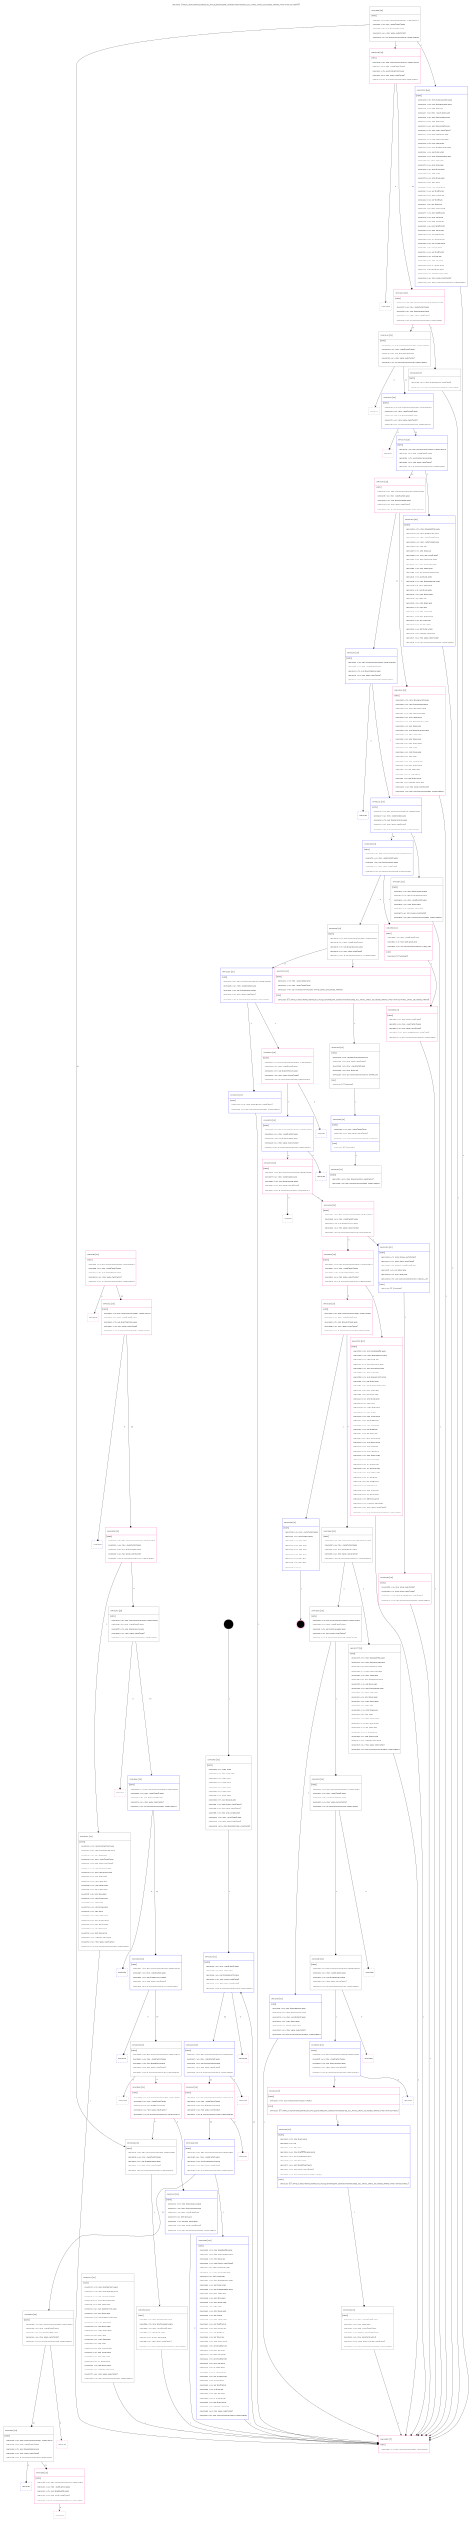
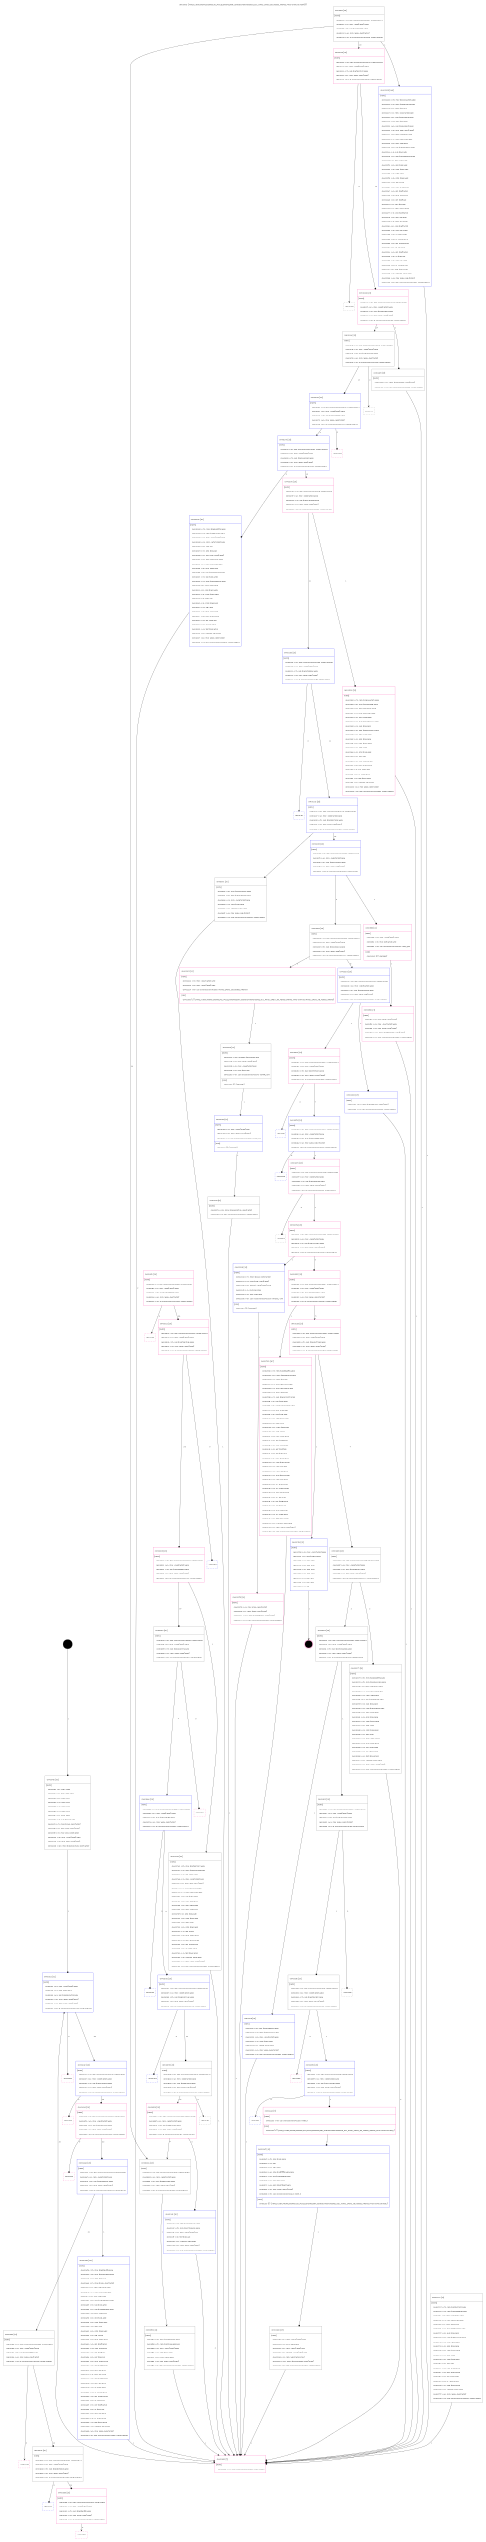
edge "0x4022f4 [15]" -> "0x4028b2 [5]": added, label "1"
